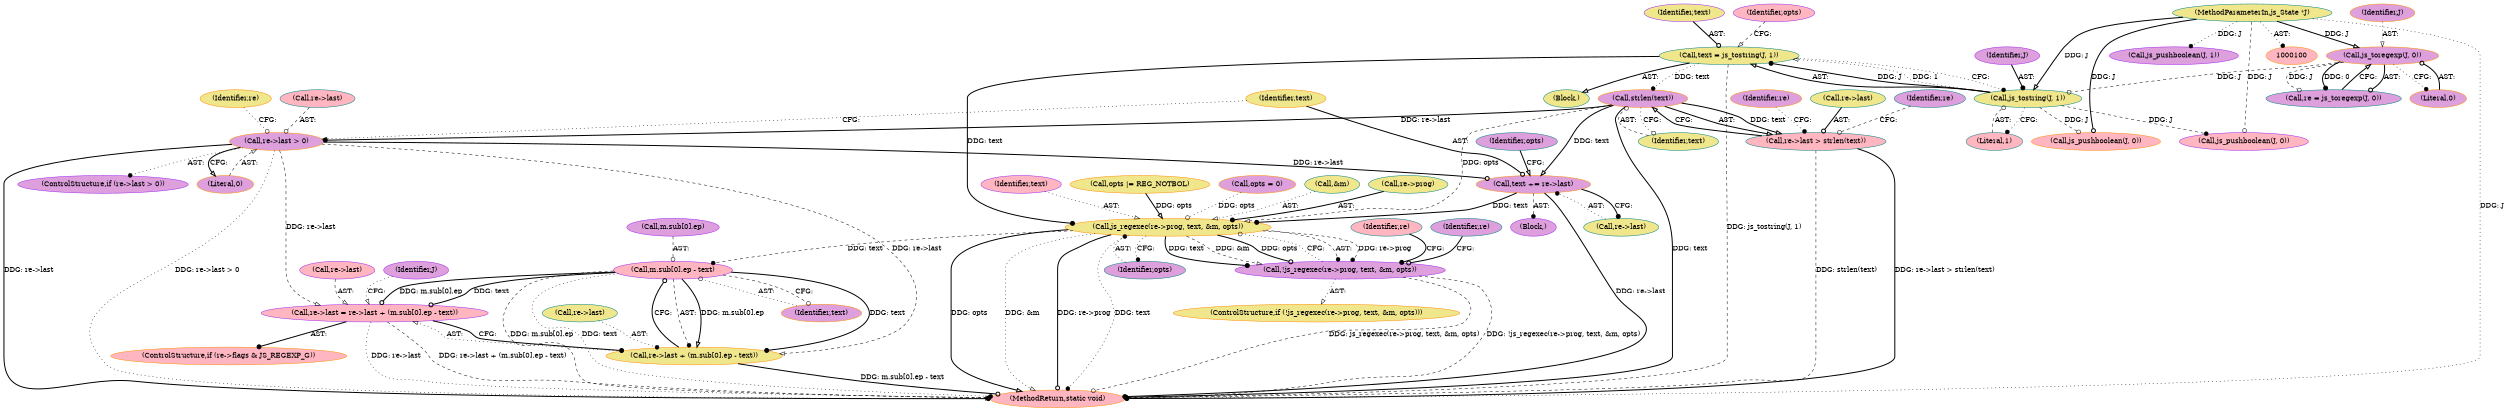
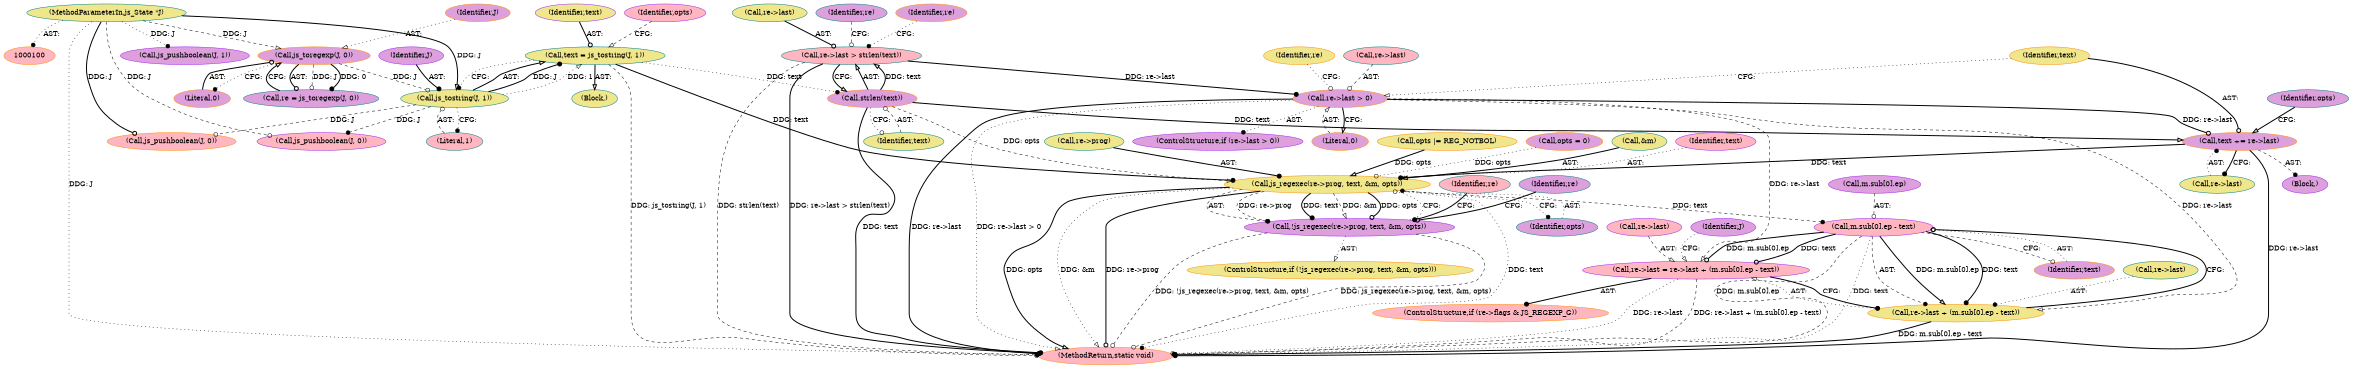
edge "(MethodParameterIn,js_State *J)" -> "(Call,js_toregexp(J, 0))": style bold -> dashed
edge "(Call,strlen(text))" -> "(Call,re->last > 0)": now "(Call,re->last > strlen(text))" -> "(Call,re->last > 0)"
edge "(Call,&m)" -> "(Call,js_regexec(re->prog, text, &m, opts))": style dotted -> bold
